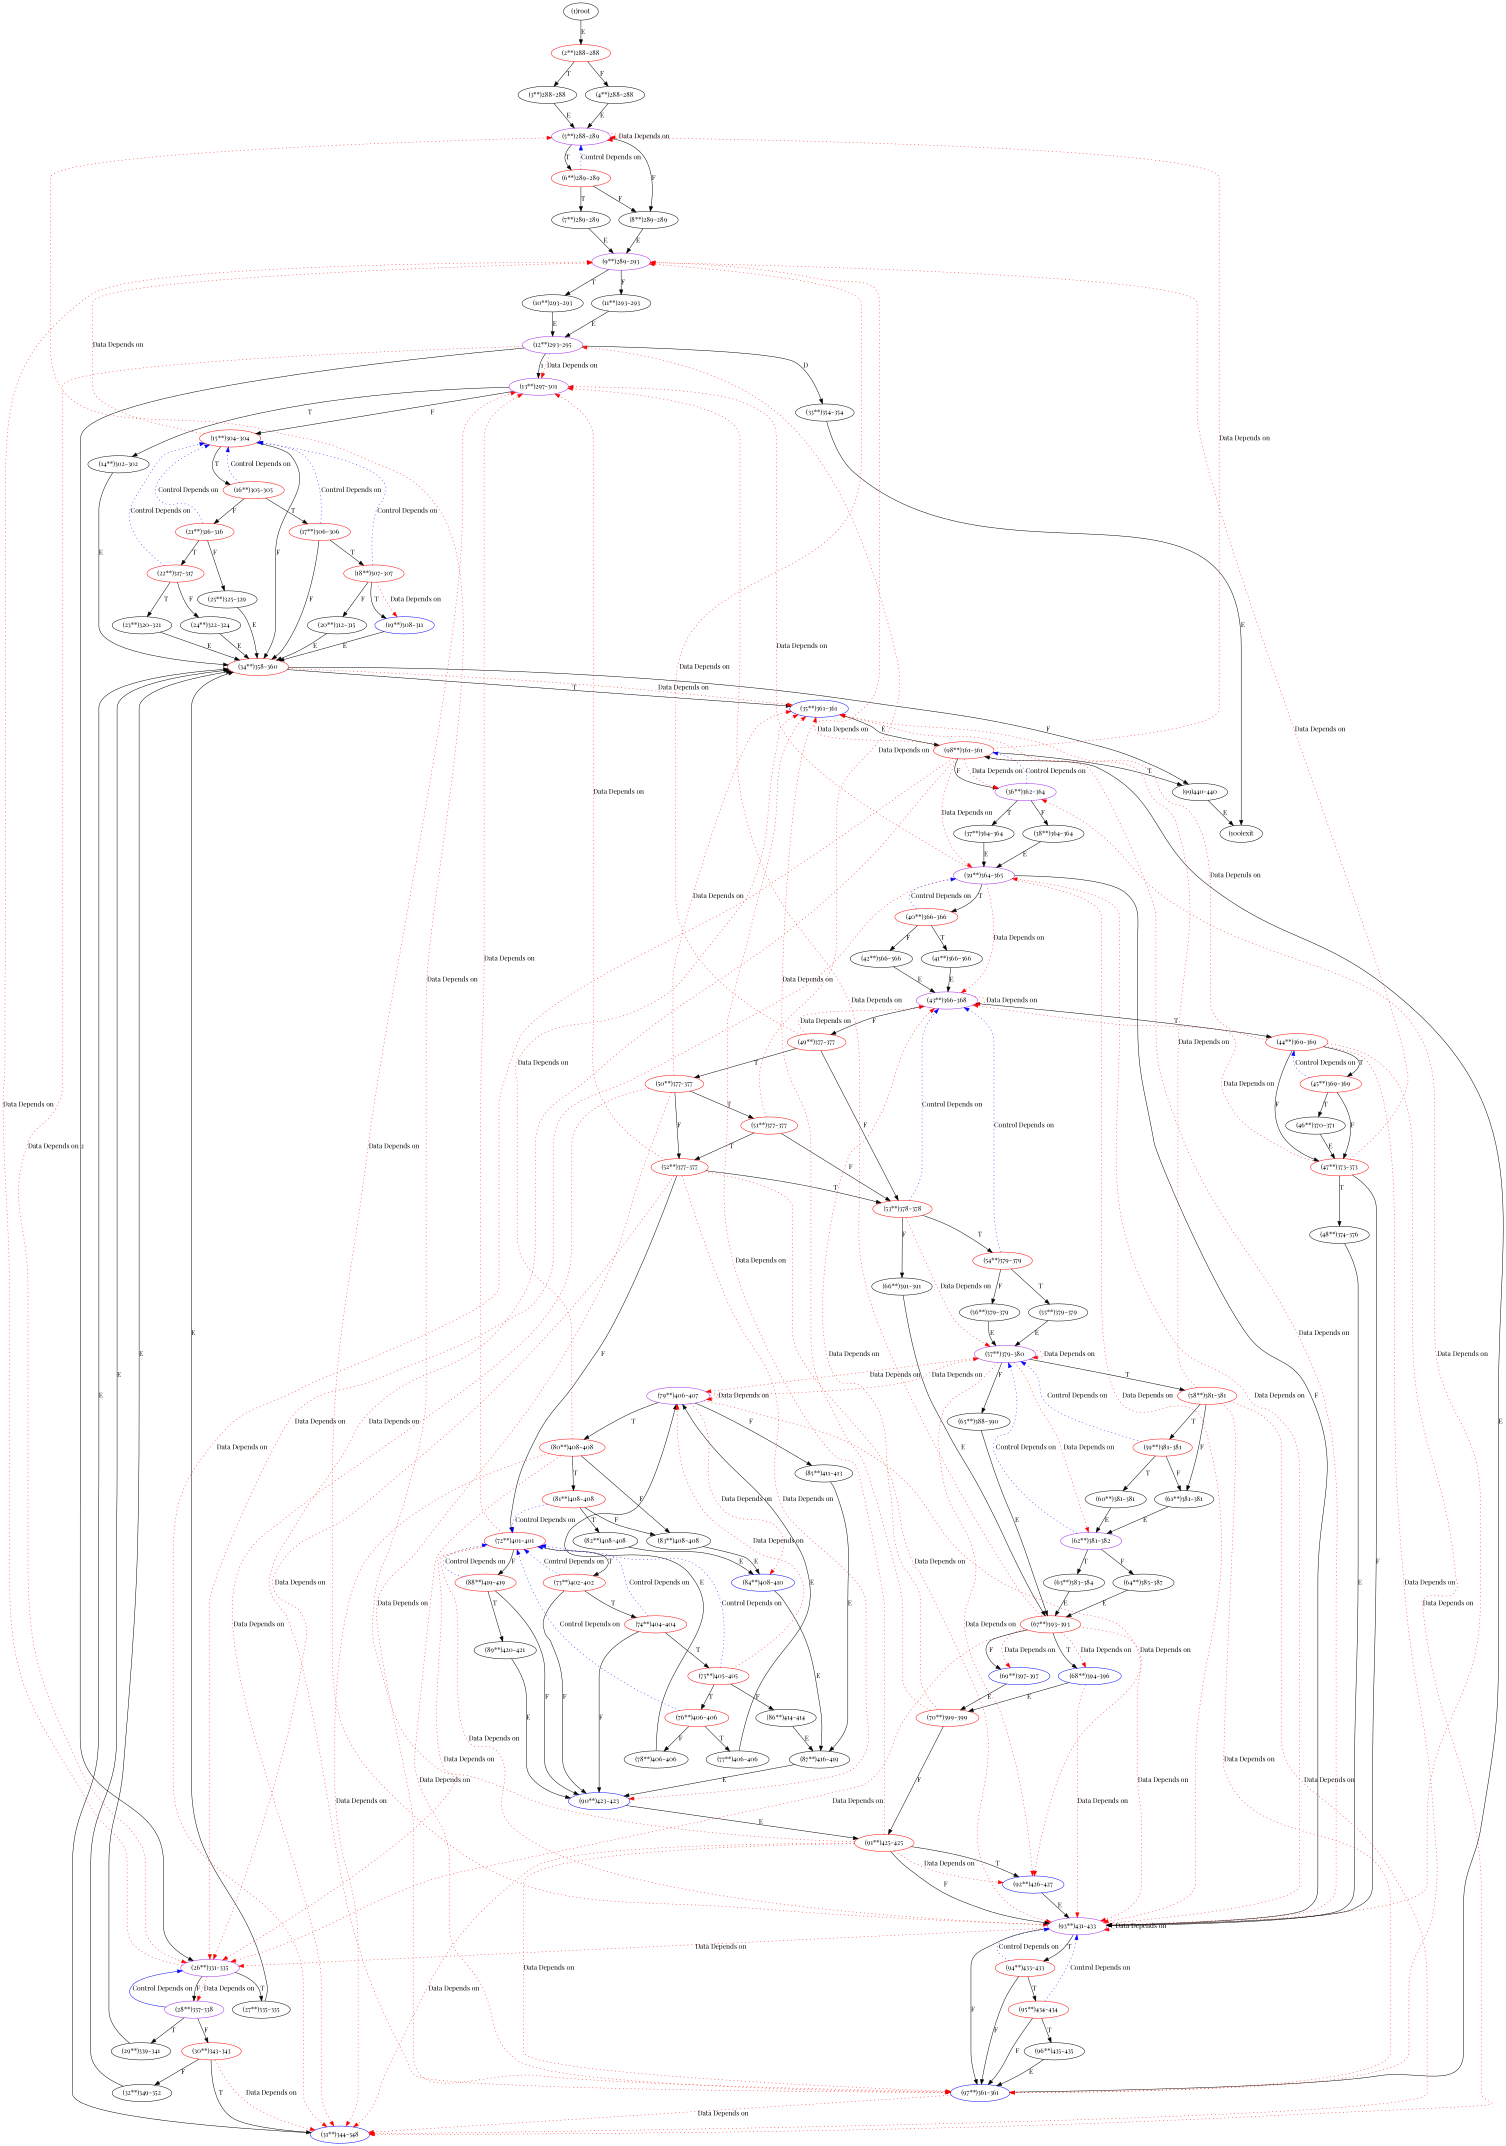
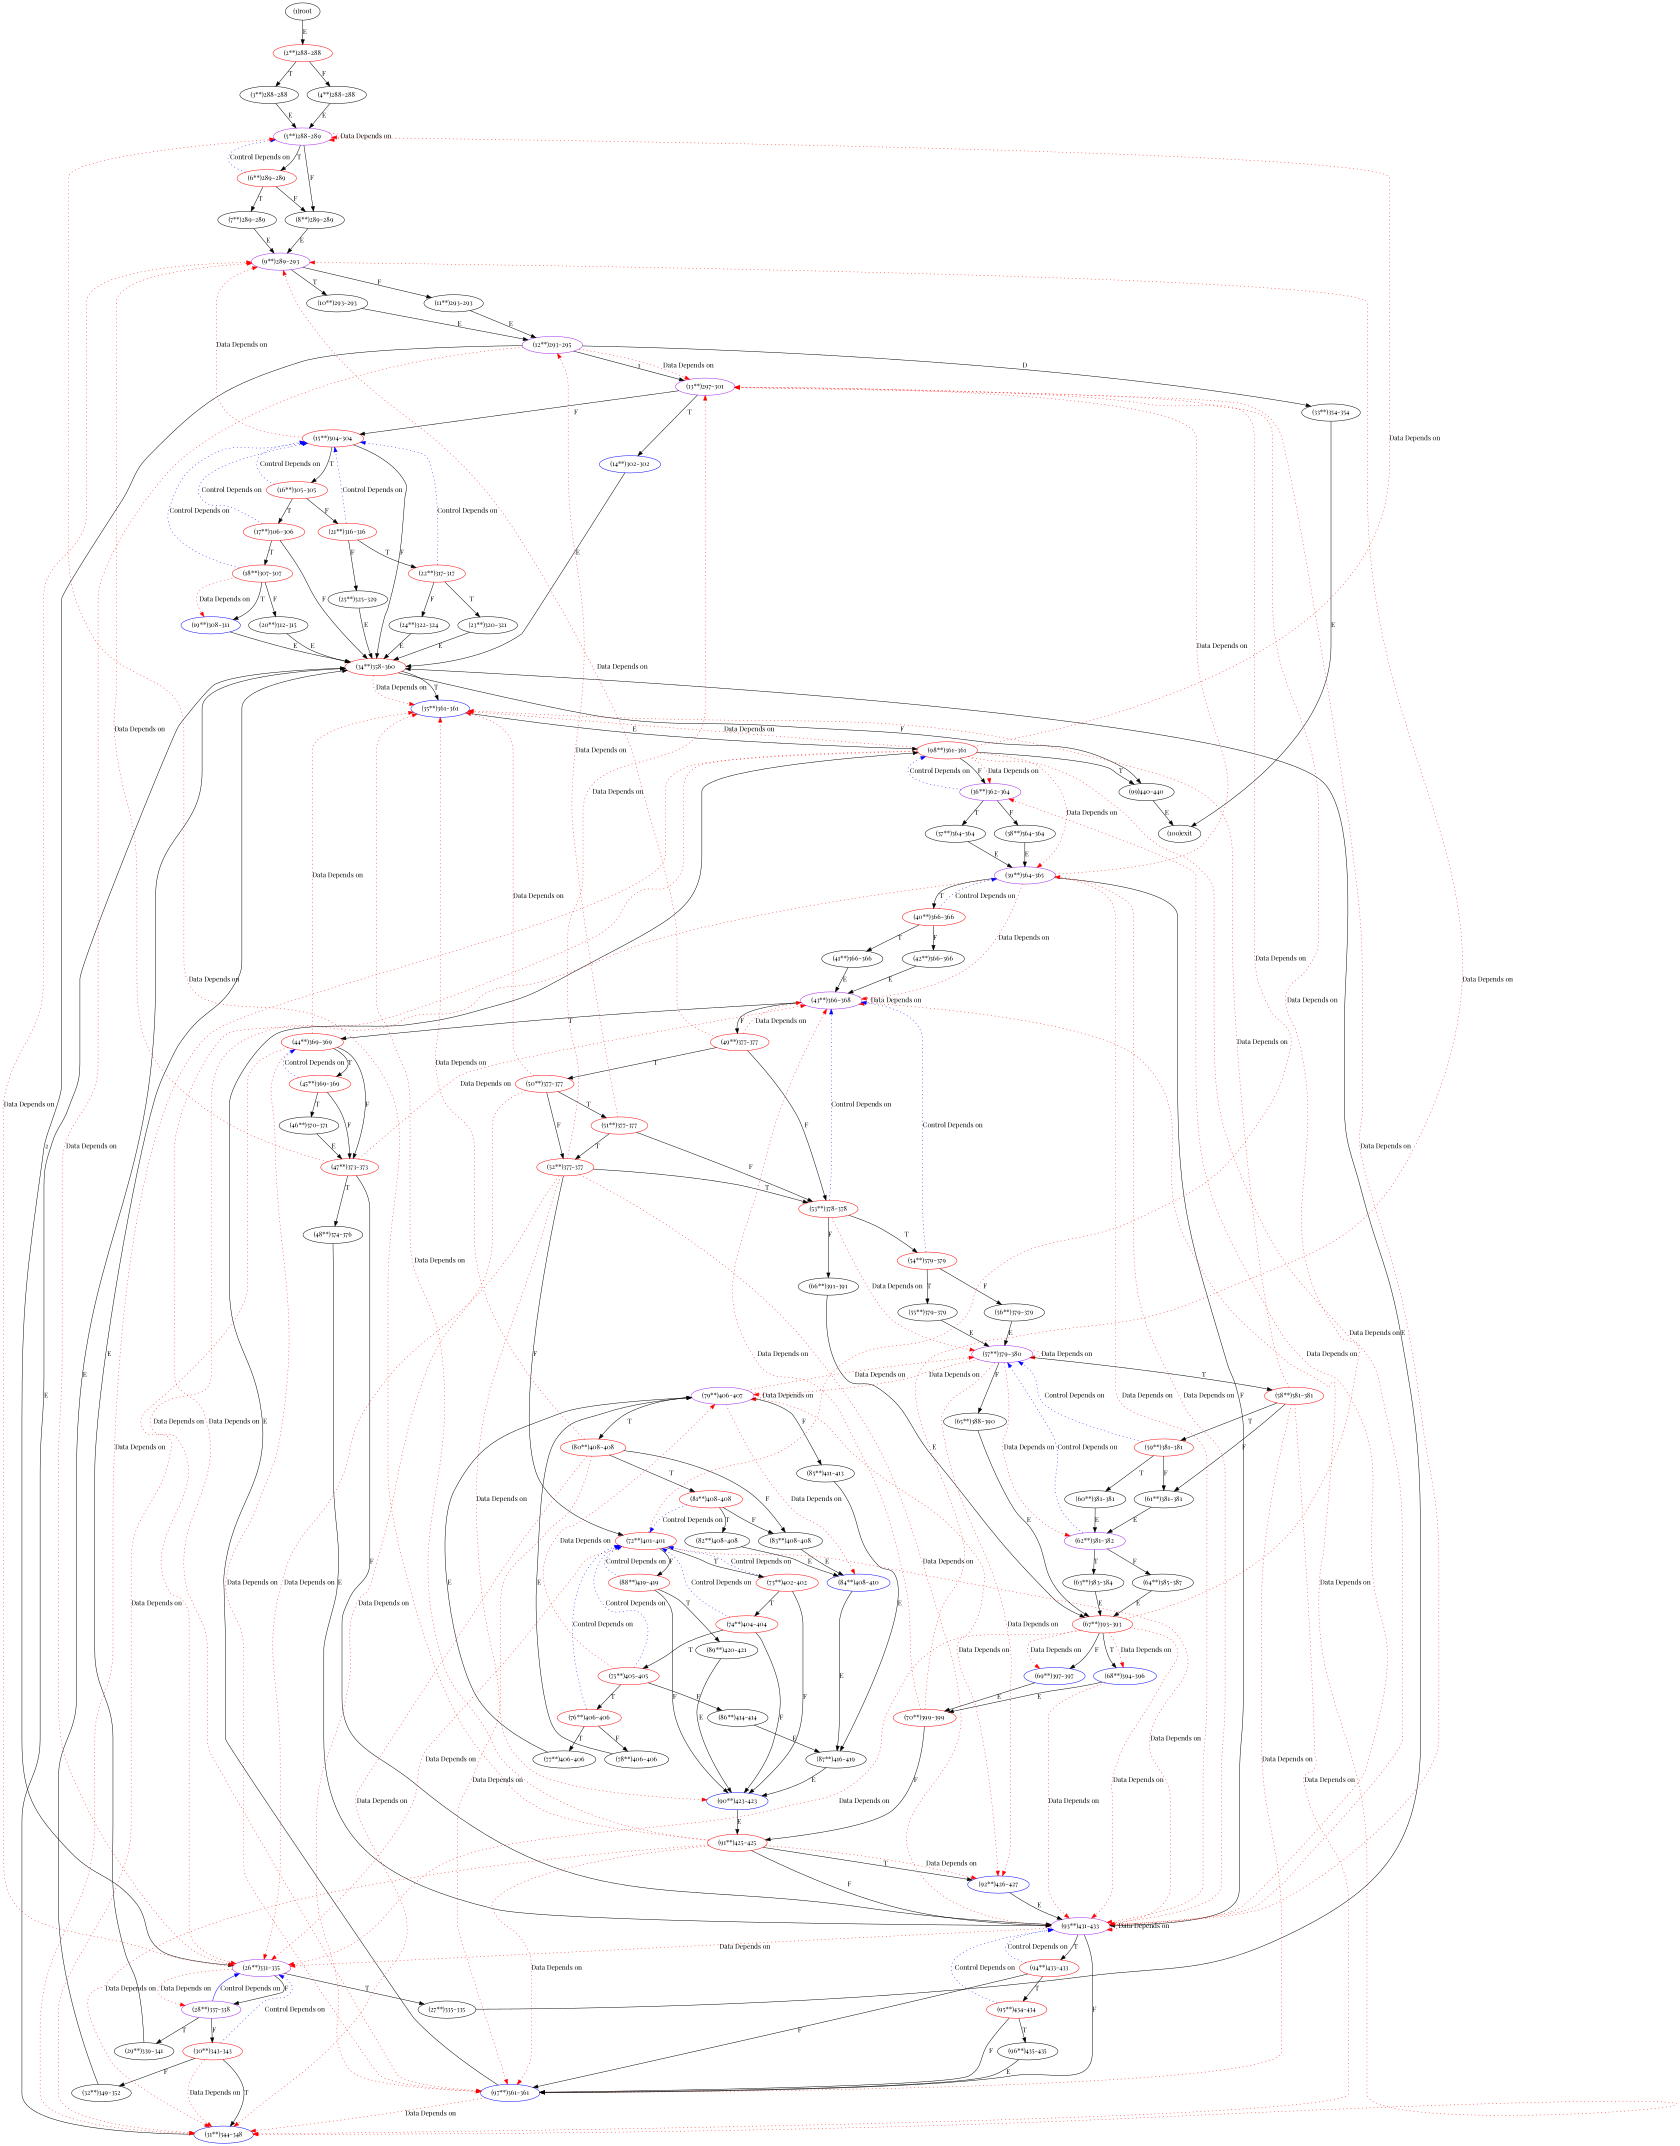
node "(14**)302-302": color black -> blue
edge "(50**)377-377" -> "(31**)344-348": now "(43**)366-368" -> "(31**)344-348"
edge "(30**)343-343" -> "(26**)331-335": added, label "Control Depends on"
